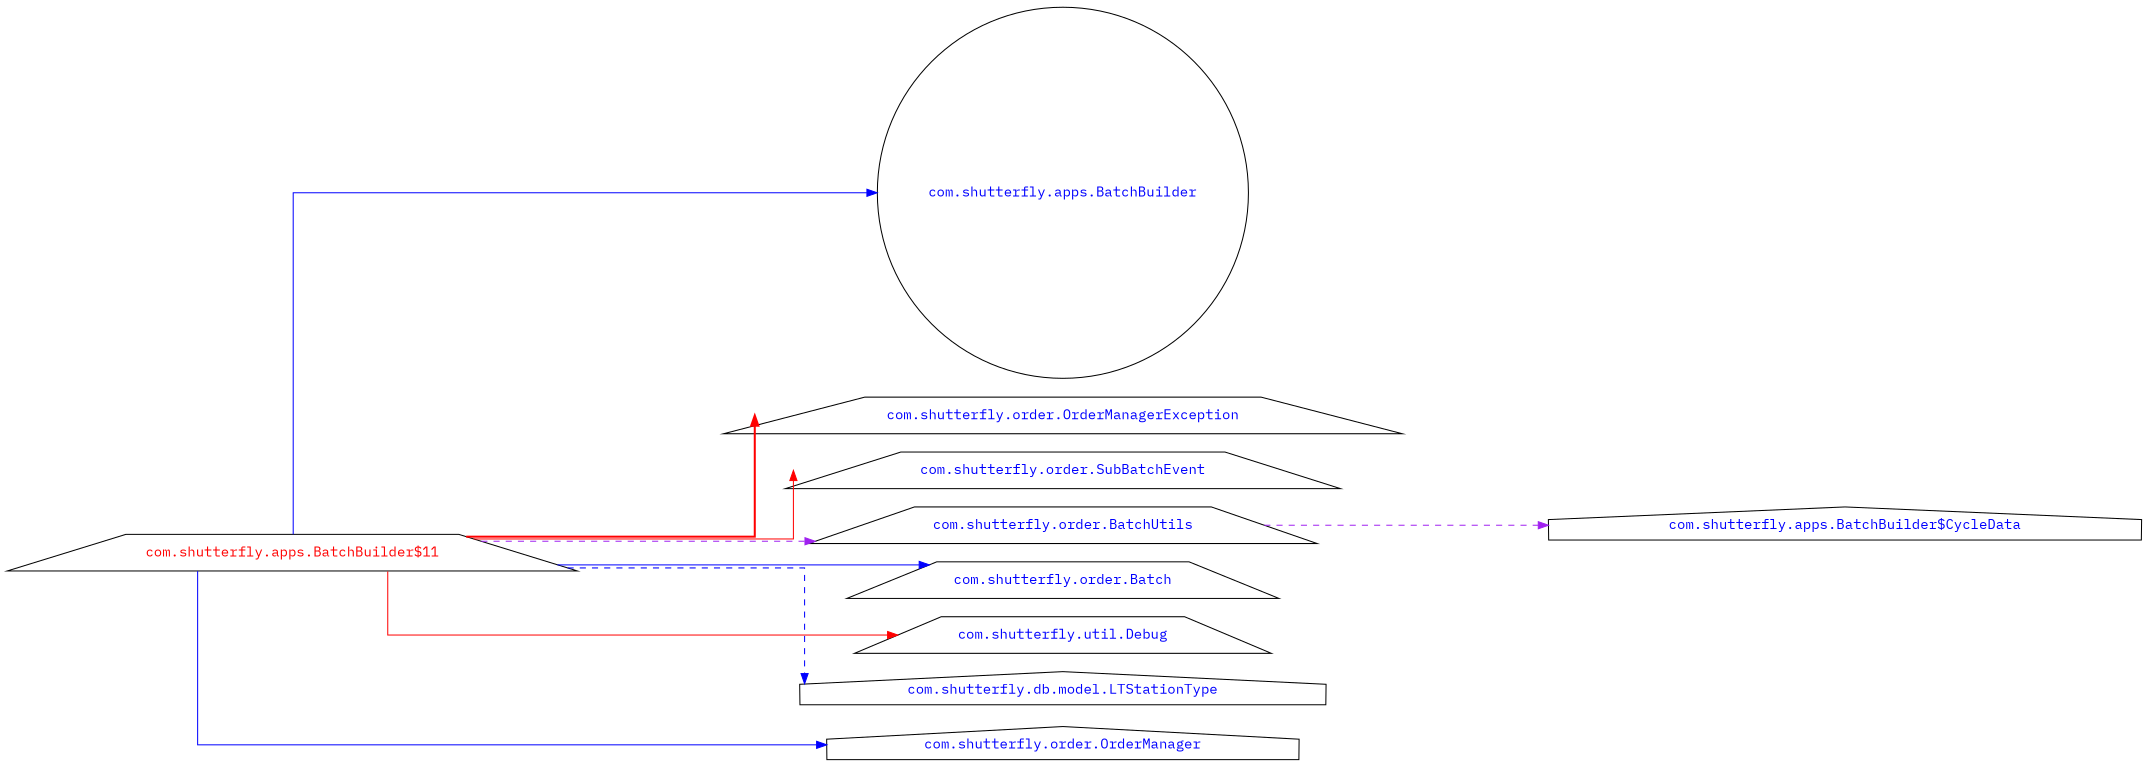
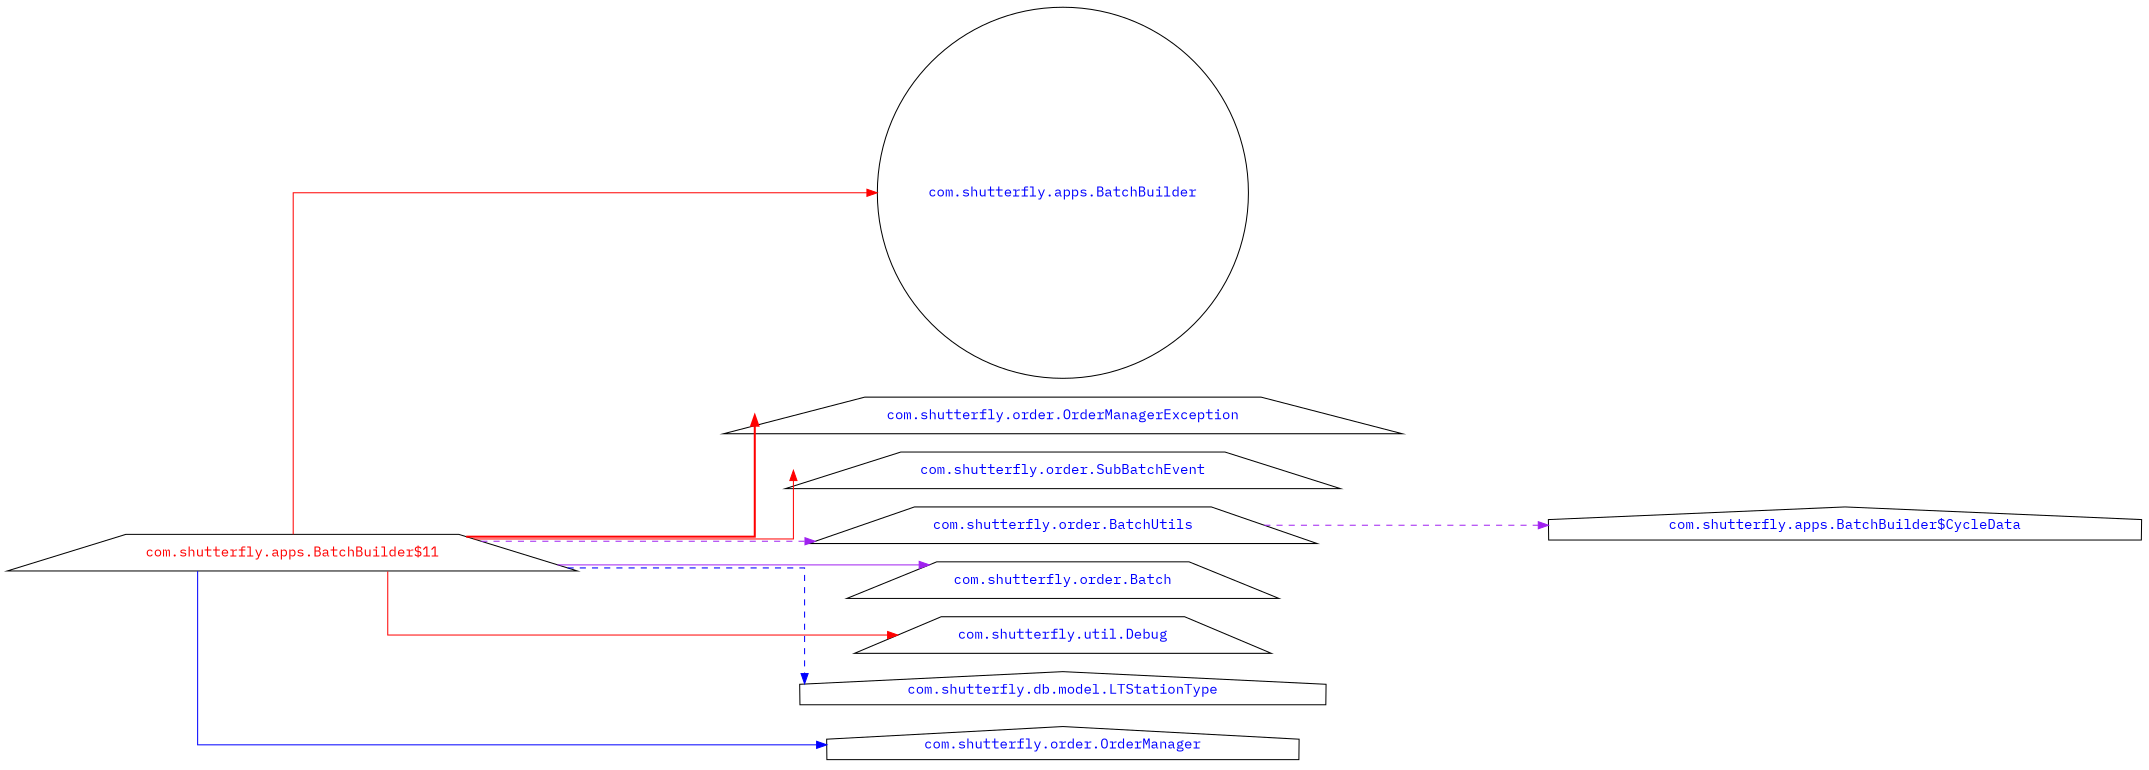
edge "com.shutterfly.apps.BatchBuilder$11" -> "com.shutterfly.apps.BatchBuilder": color blue -> red
edge "com.shutterfly.apps.BatchBuilder$11" -> "com.shutterfly.order.Batch": color blue -> purple
